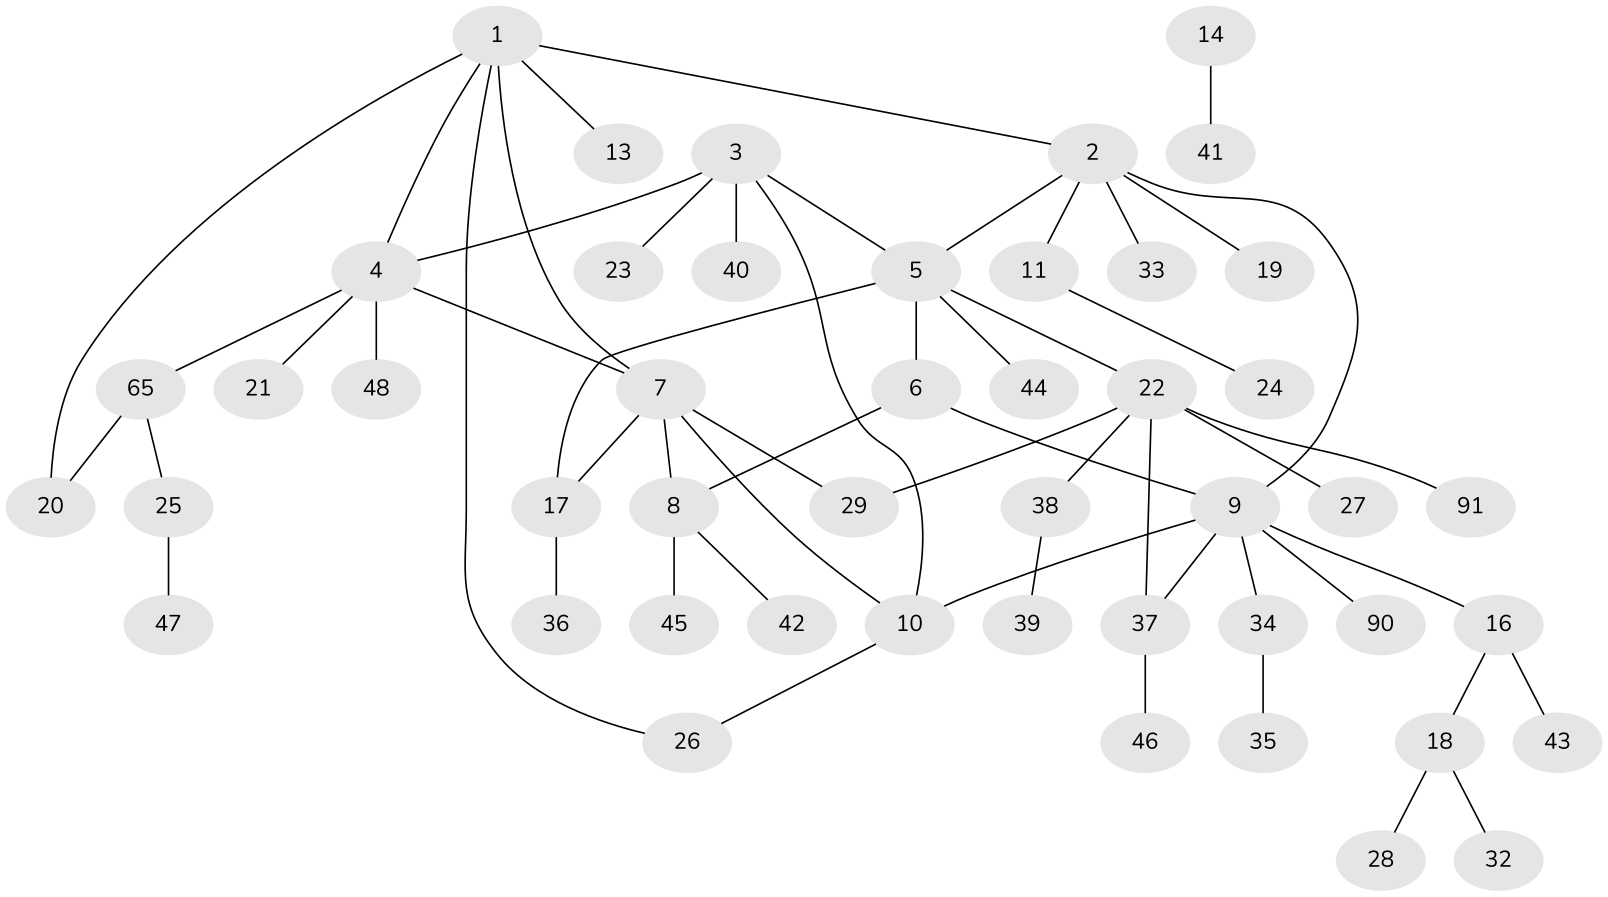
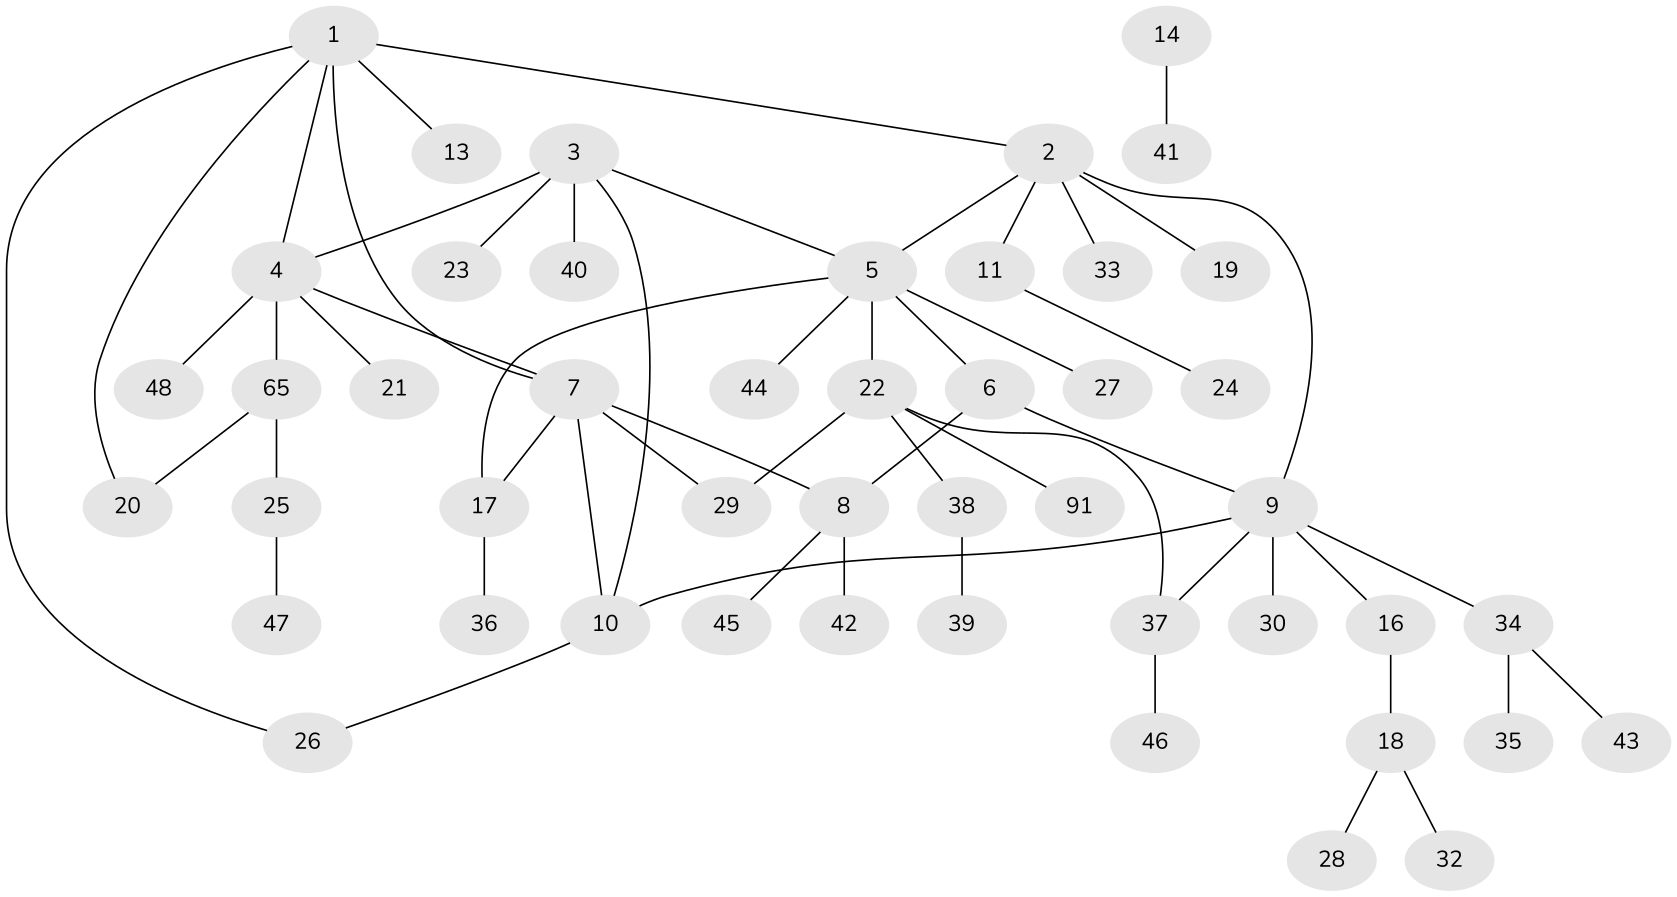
edge "22" -- "27": now "5" -- "27"
node "90": label "90" -> "30"
edge "16" -- "43": now "34" -- "43"
